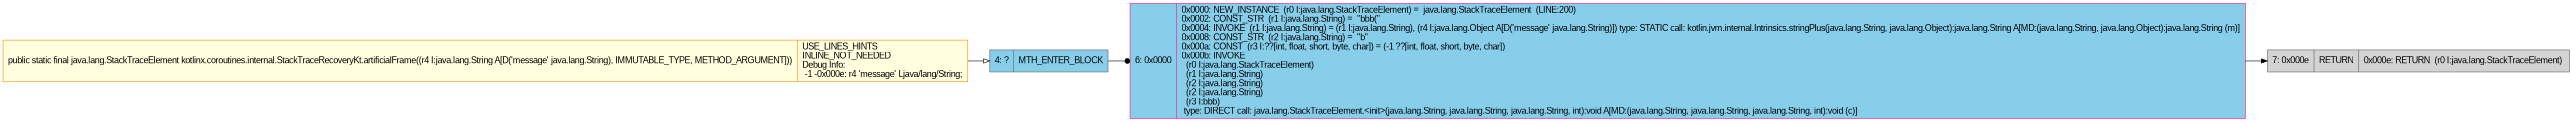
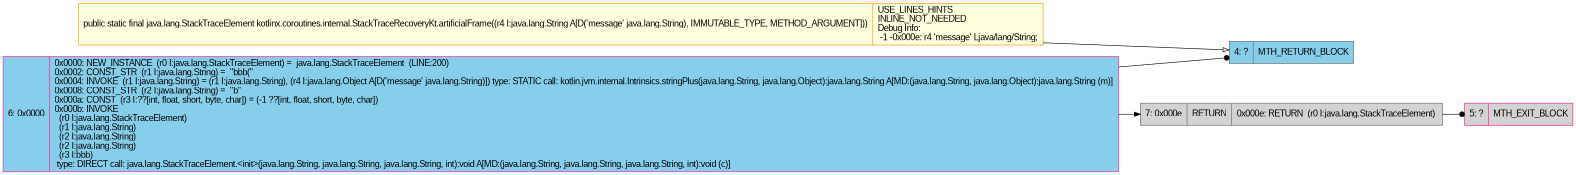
node "4: ?": text "MTH_ENTER_BLOCK" -> "MTH_RETURN_BLOCK"
edge "4: ?" -> "6: 0x0000": reversed
node "5: ?": added
